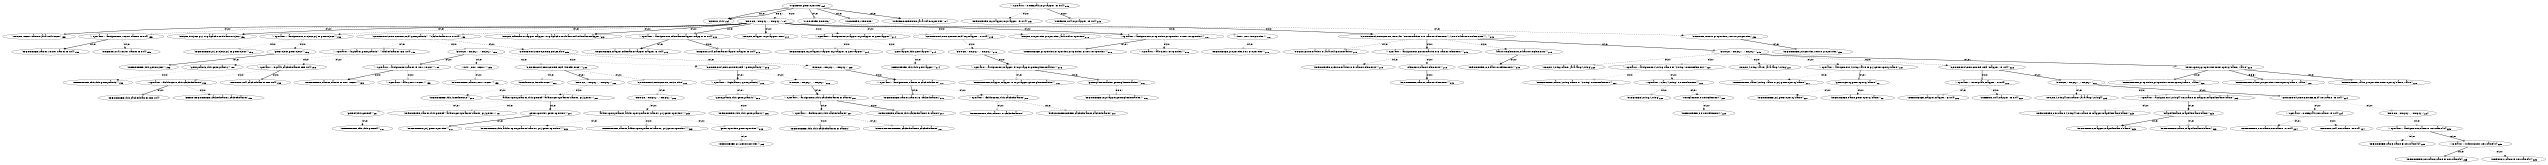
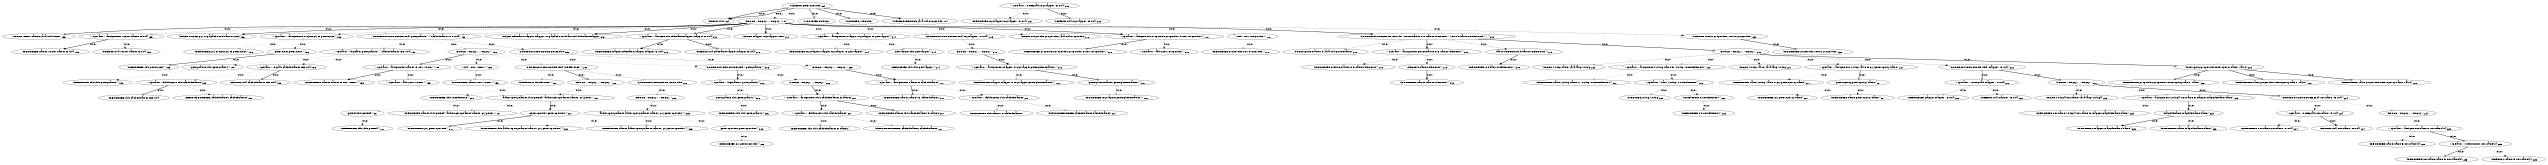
edge "(setProperty,properties.setProperty(name, value))" -> "(IDENTIFIER,name,properties.setProperty(name, value))": label "DDG: " -> "AST: "
edge "(getImplementation,getImplementation())" -> "(IDENTIFIER,myMapper,getImplementation())": label "DDG: " -> "AST: "
edge "(<operator>.notEquals,newname != null)" -> "(LITERAL,null,newname != null)": style dotted -> bold
